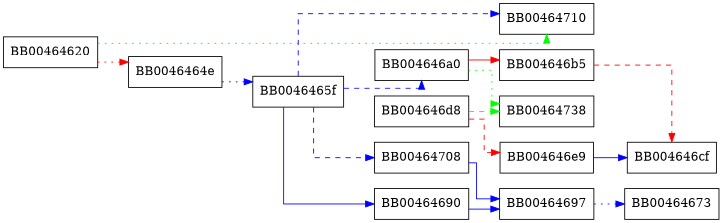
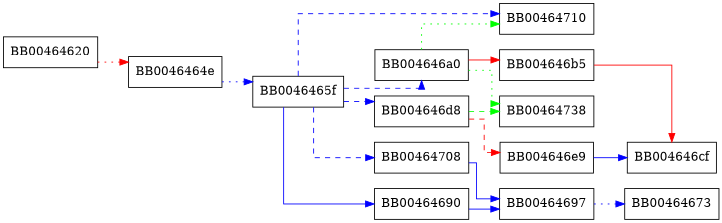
edge "BB00464620" -> "BB00464710": now "BB004646a0" -> "BB00464710"
edge "BB004646b5" -> "BB004646cf": style dashed -> solid
edge "BB0046465f" -> "BB004646d8": added
